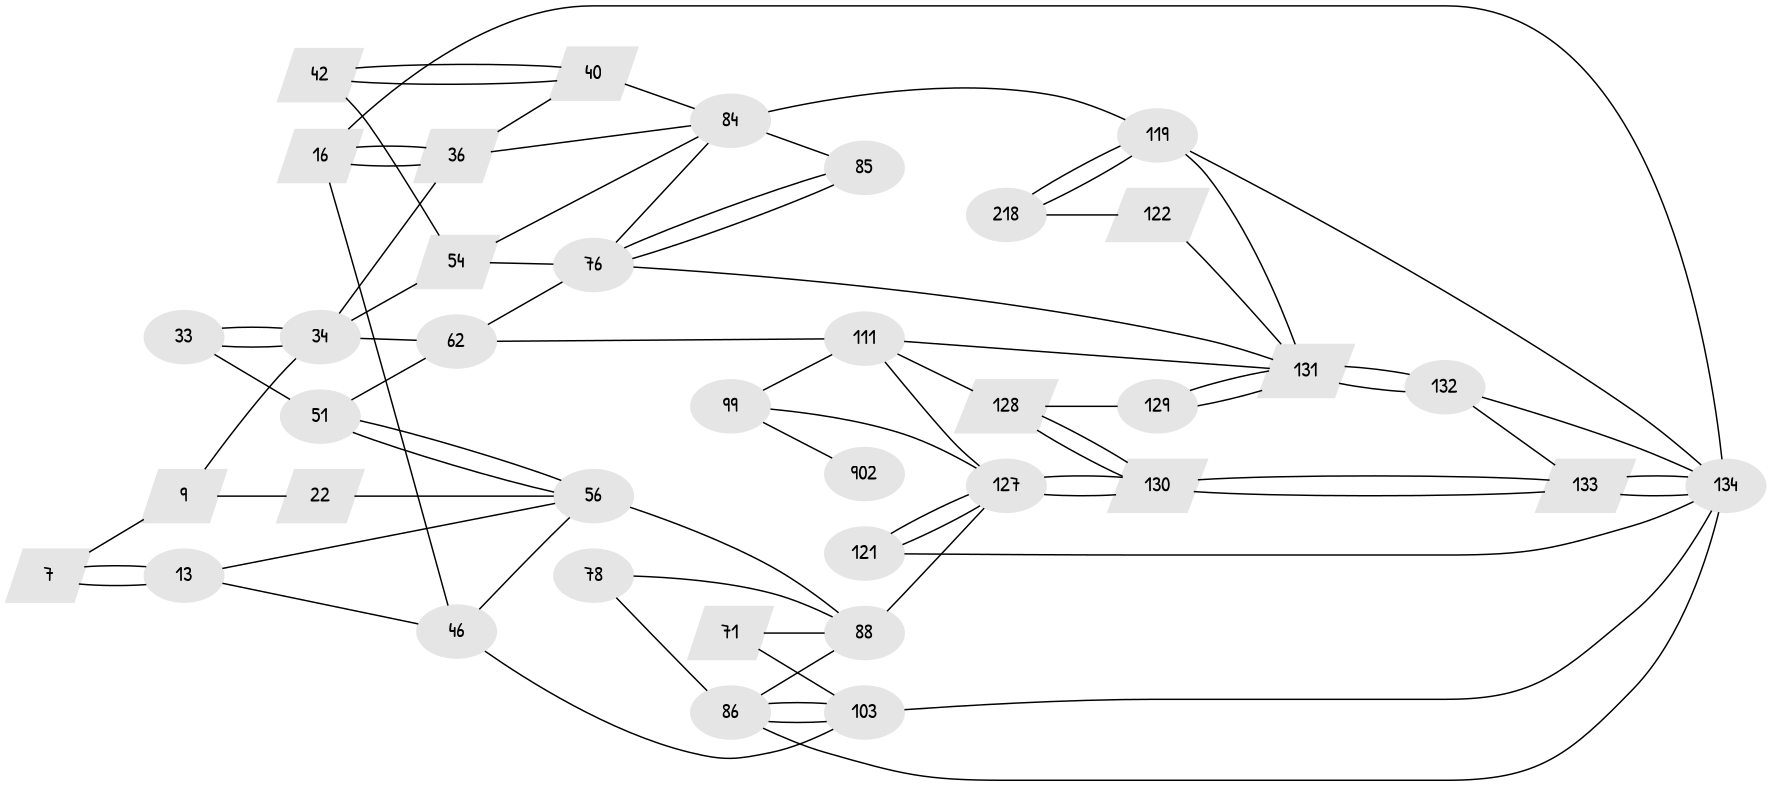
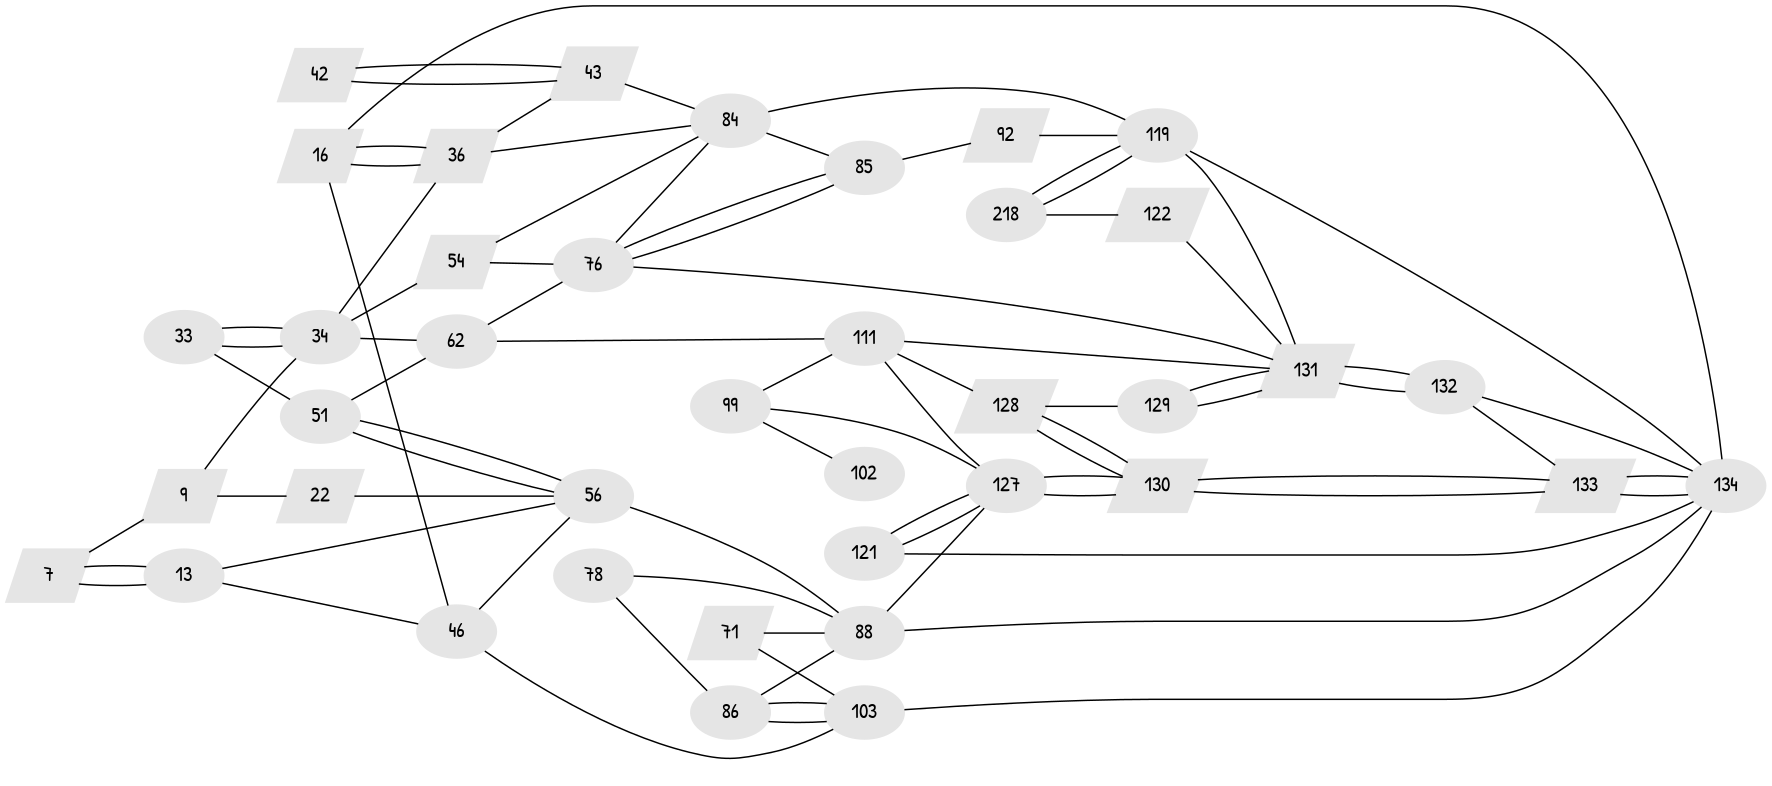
node "40": label "40" -> "43"
node "92": added
edge "42" -- "54": removed
node "902": label "902" -> "102"
edge "134" -- "86": now "134" -- "88"
